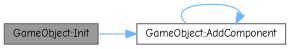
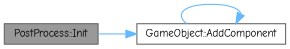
node "GameObject::Init": label "GameObject::Init" -> "PostProcess::Init"
